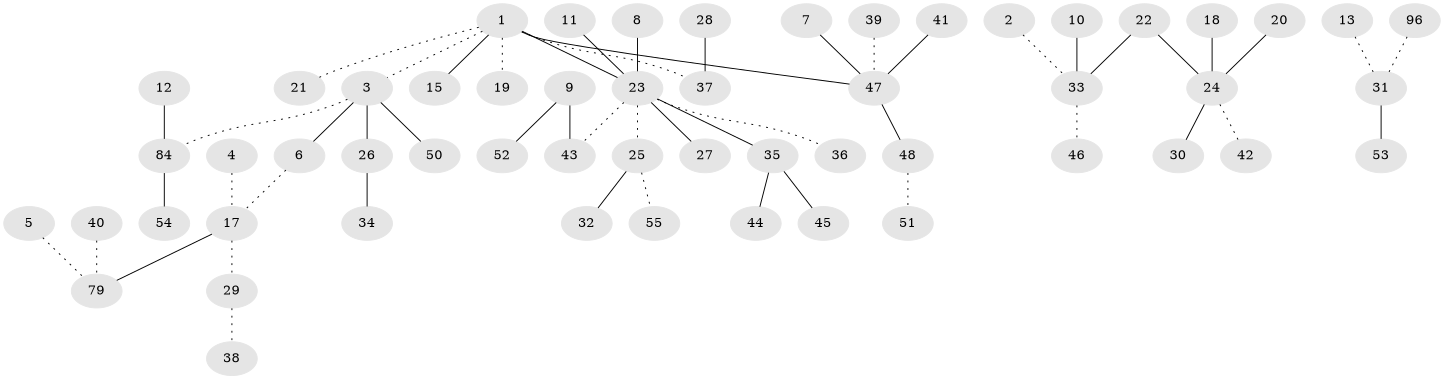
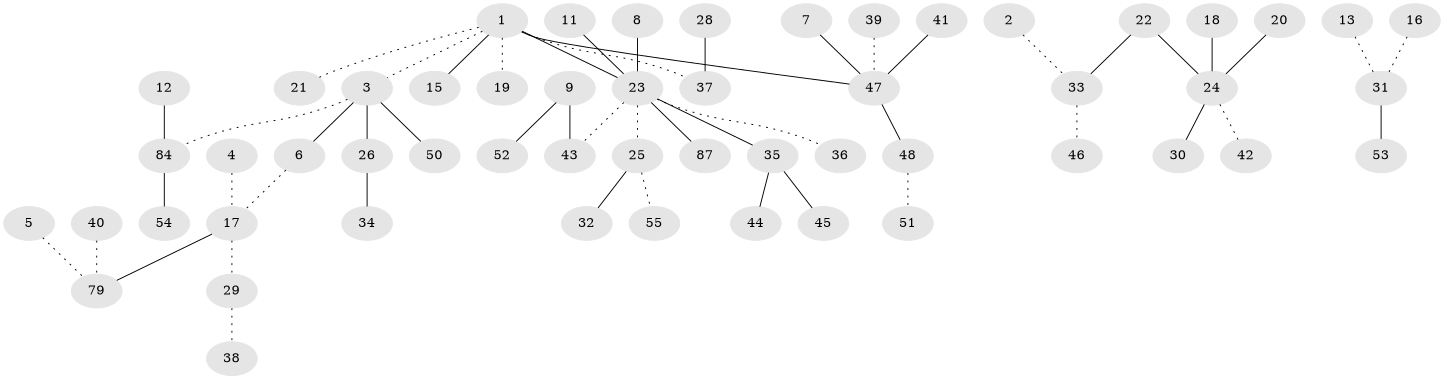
node "10": removed
node "96": label "96" -> "16"
node "27": label "27" -> "87"
